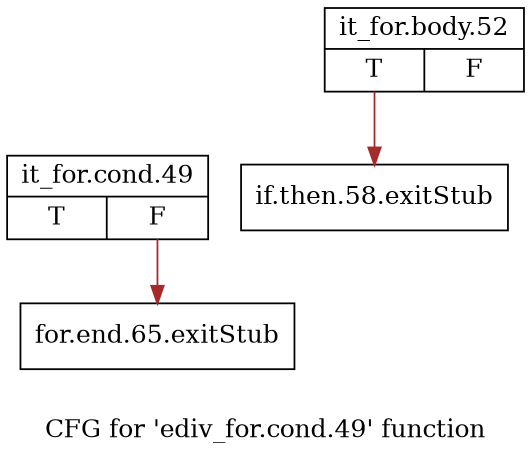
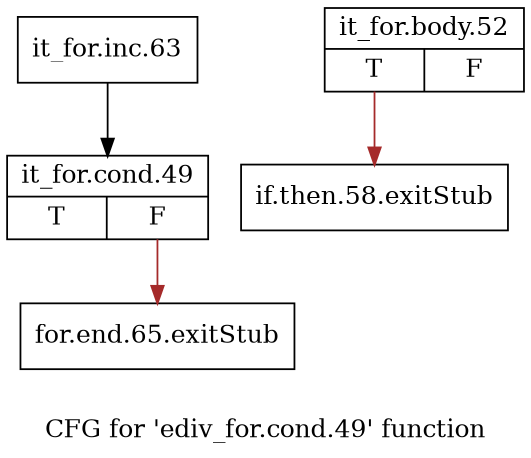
node "it_for.inc.63": added
